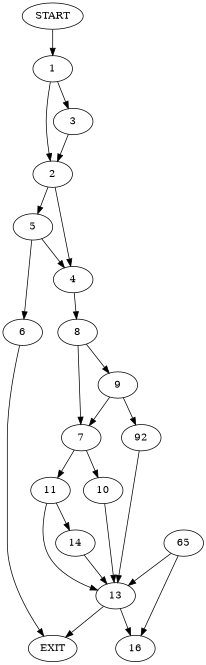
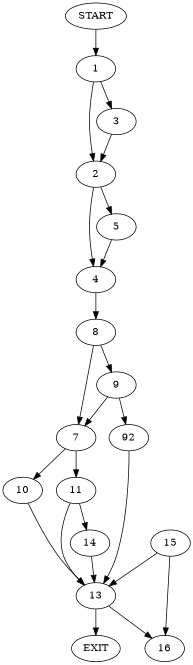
node "6": removed
node "65": label "65" -> "15"
